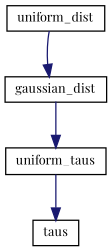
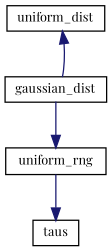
edge "uniform_dist" -> "gaussian_dist": reversed
node "uniform_taus": label "uniform_taus" -> "uniform_rng"
